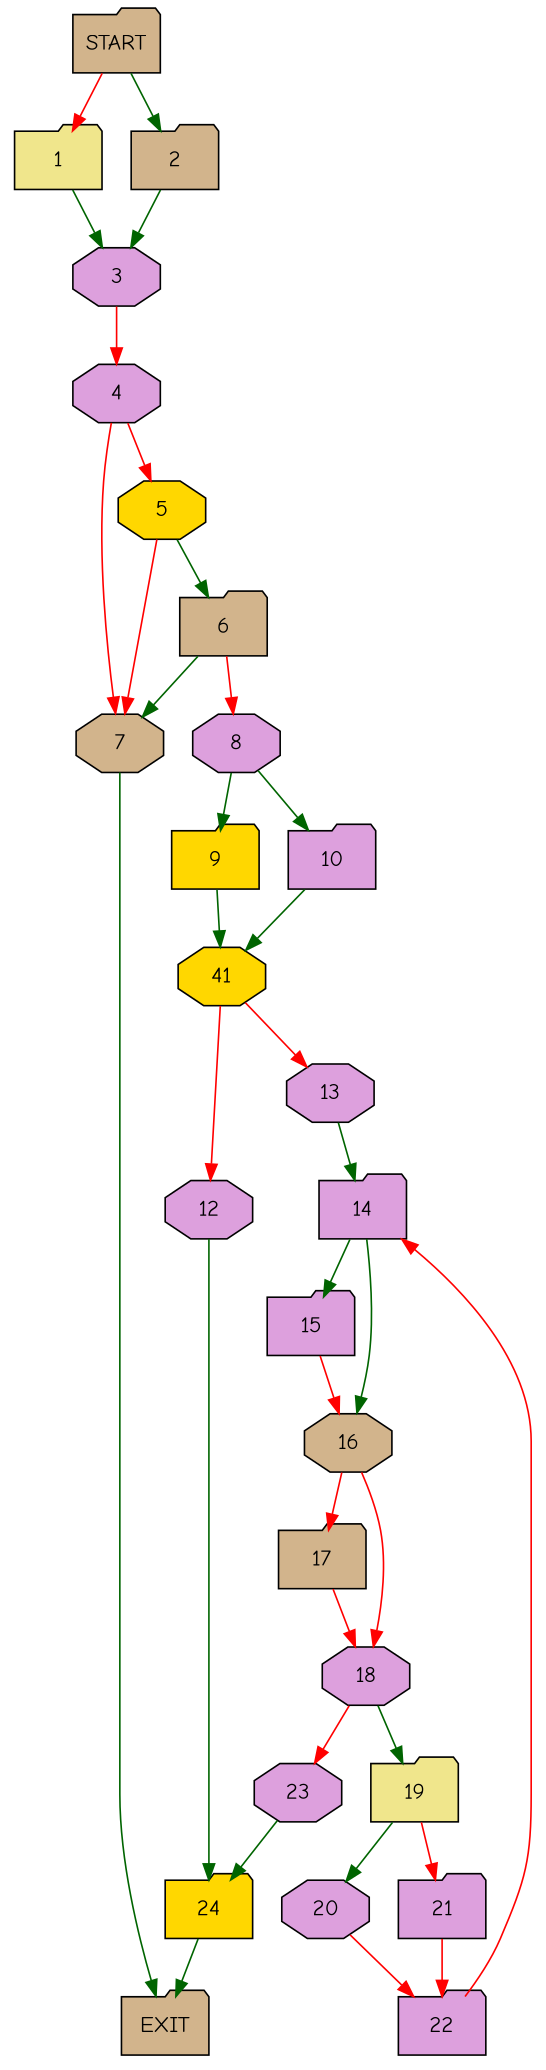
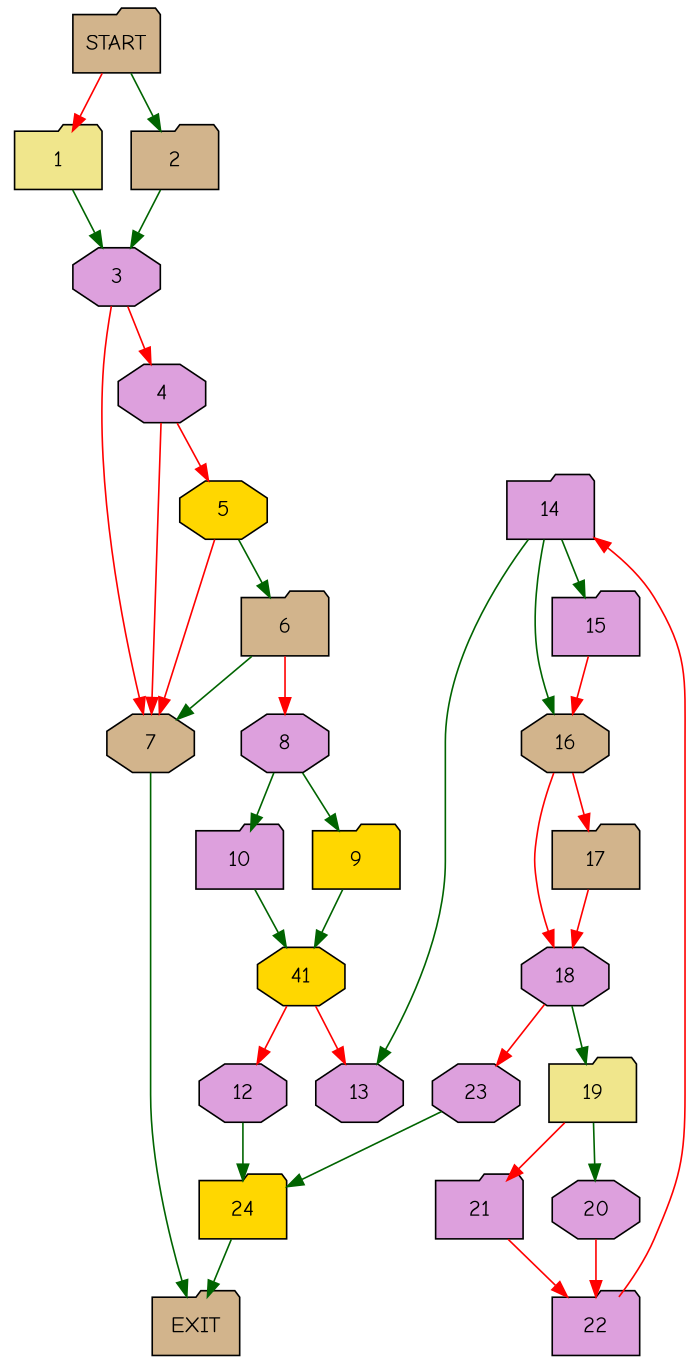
edge "3" -> "7": added
edge "13" -> "14": reversed
